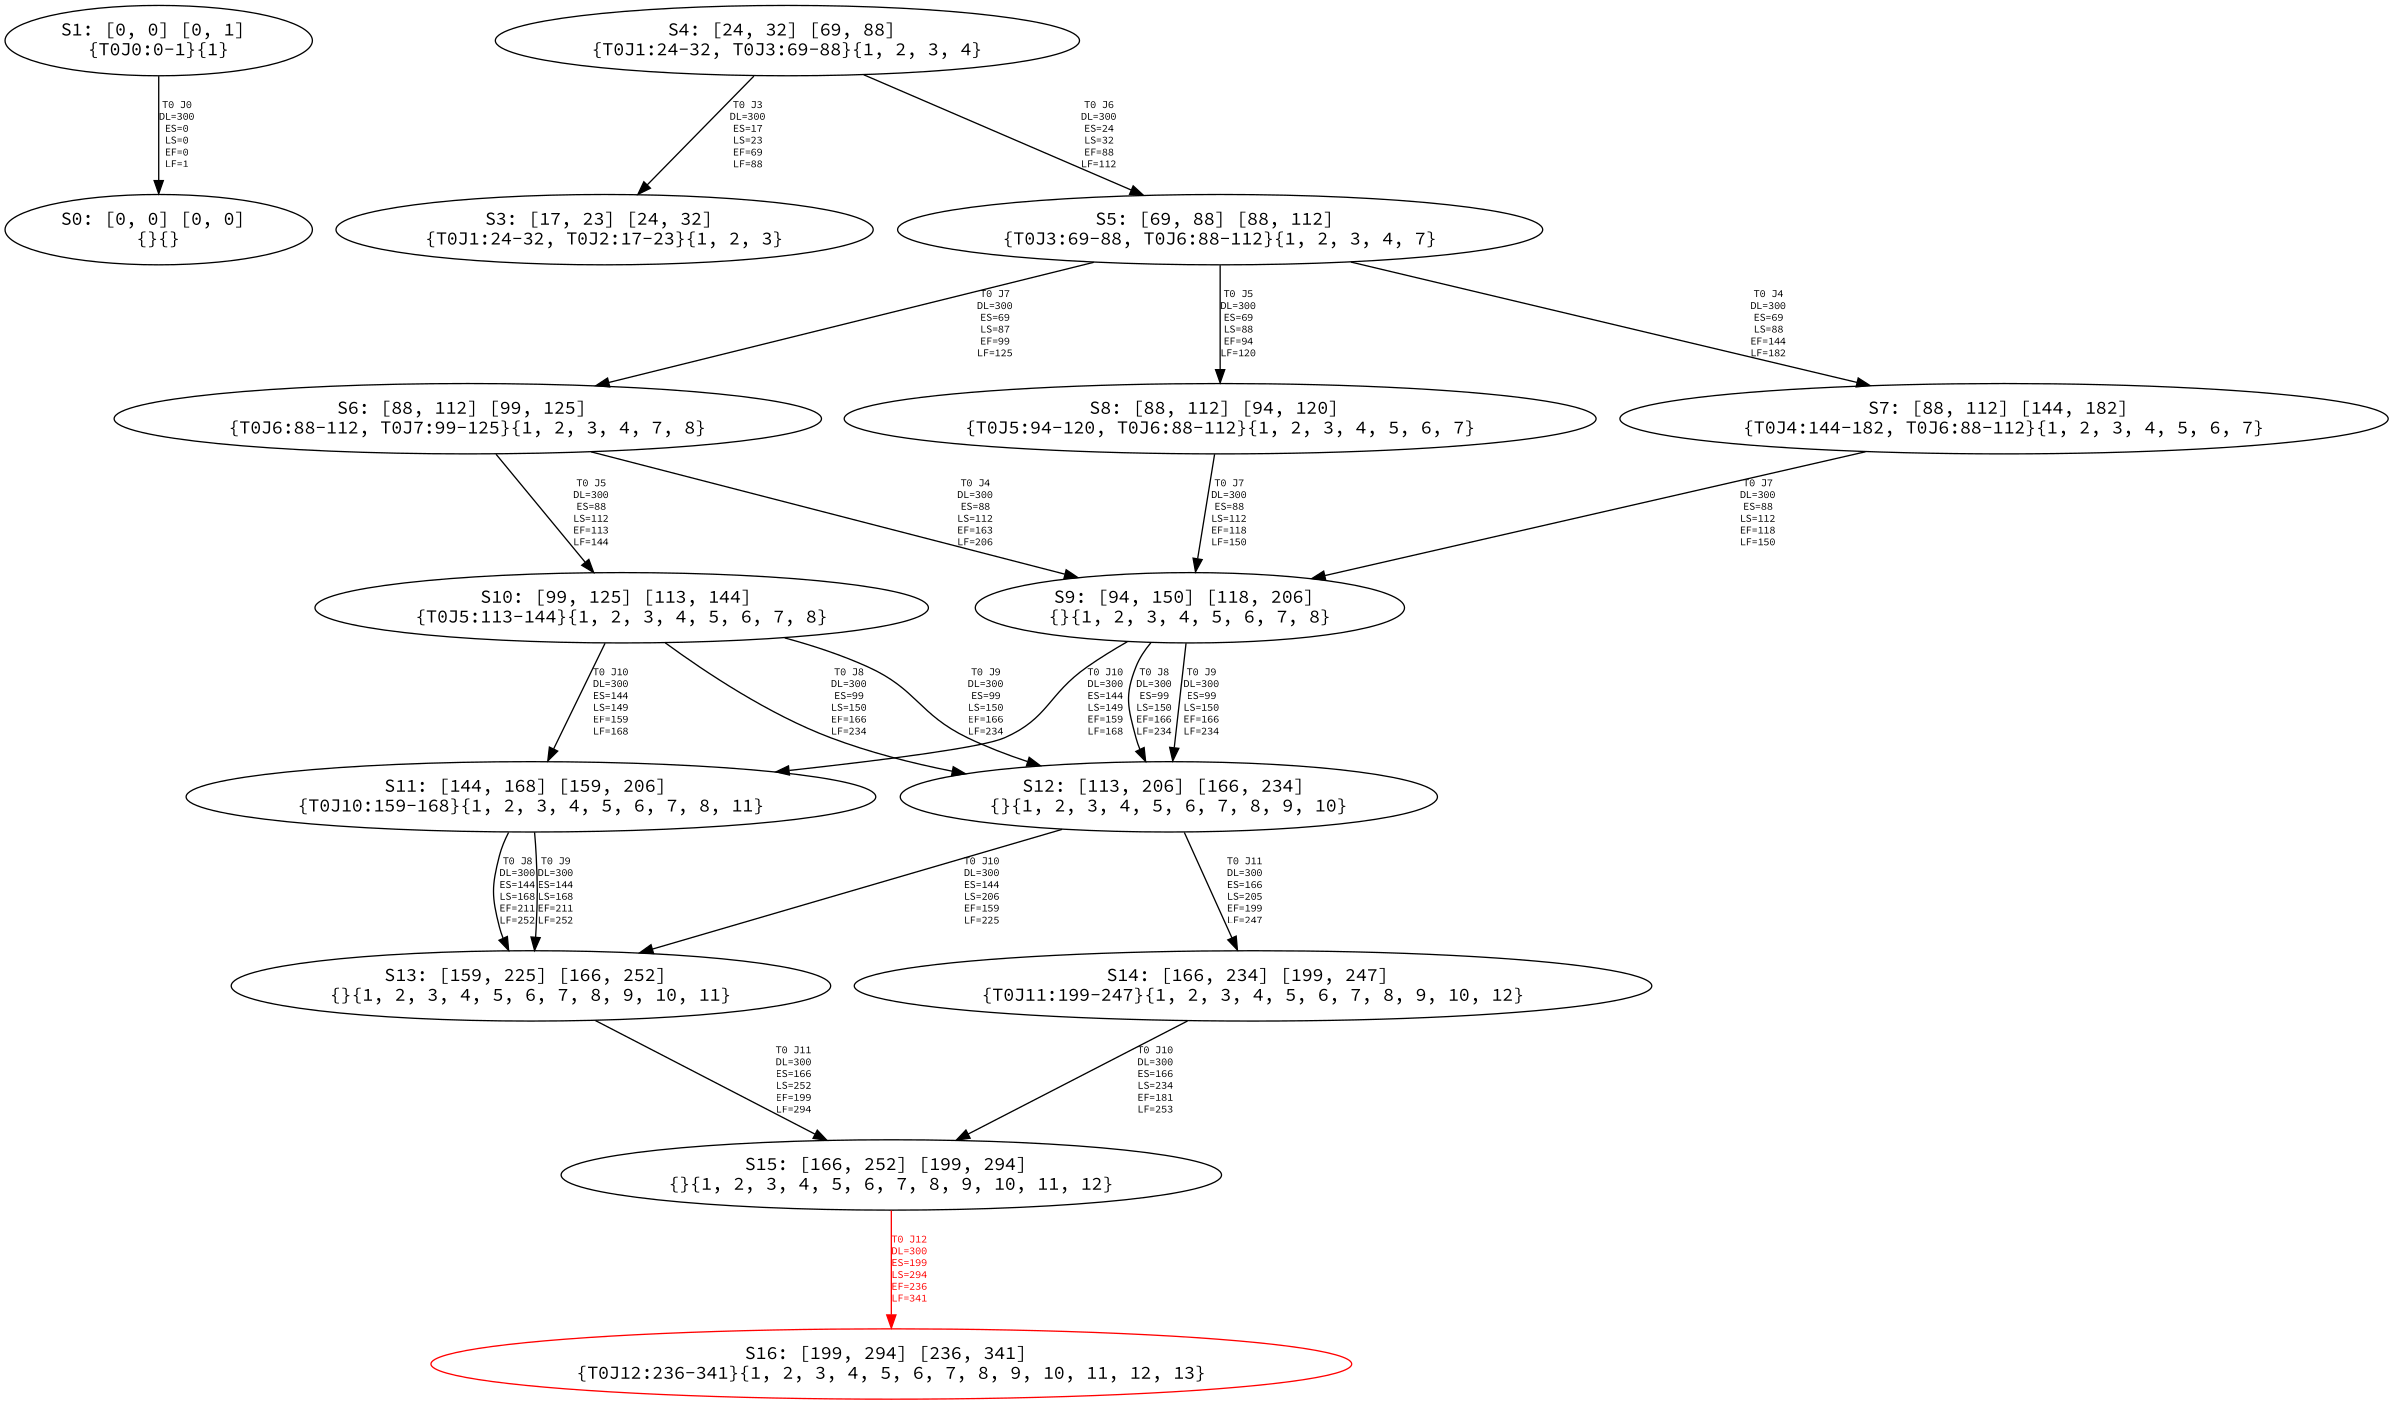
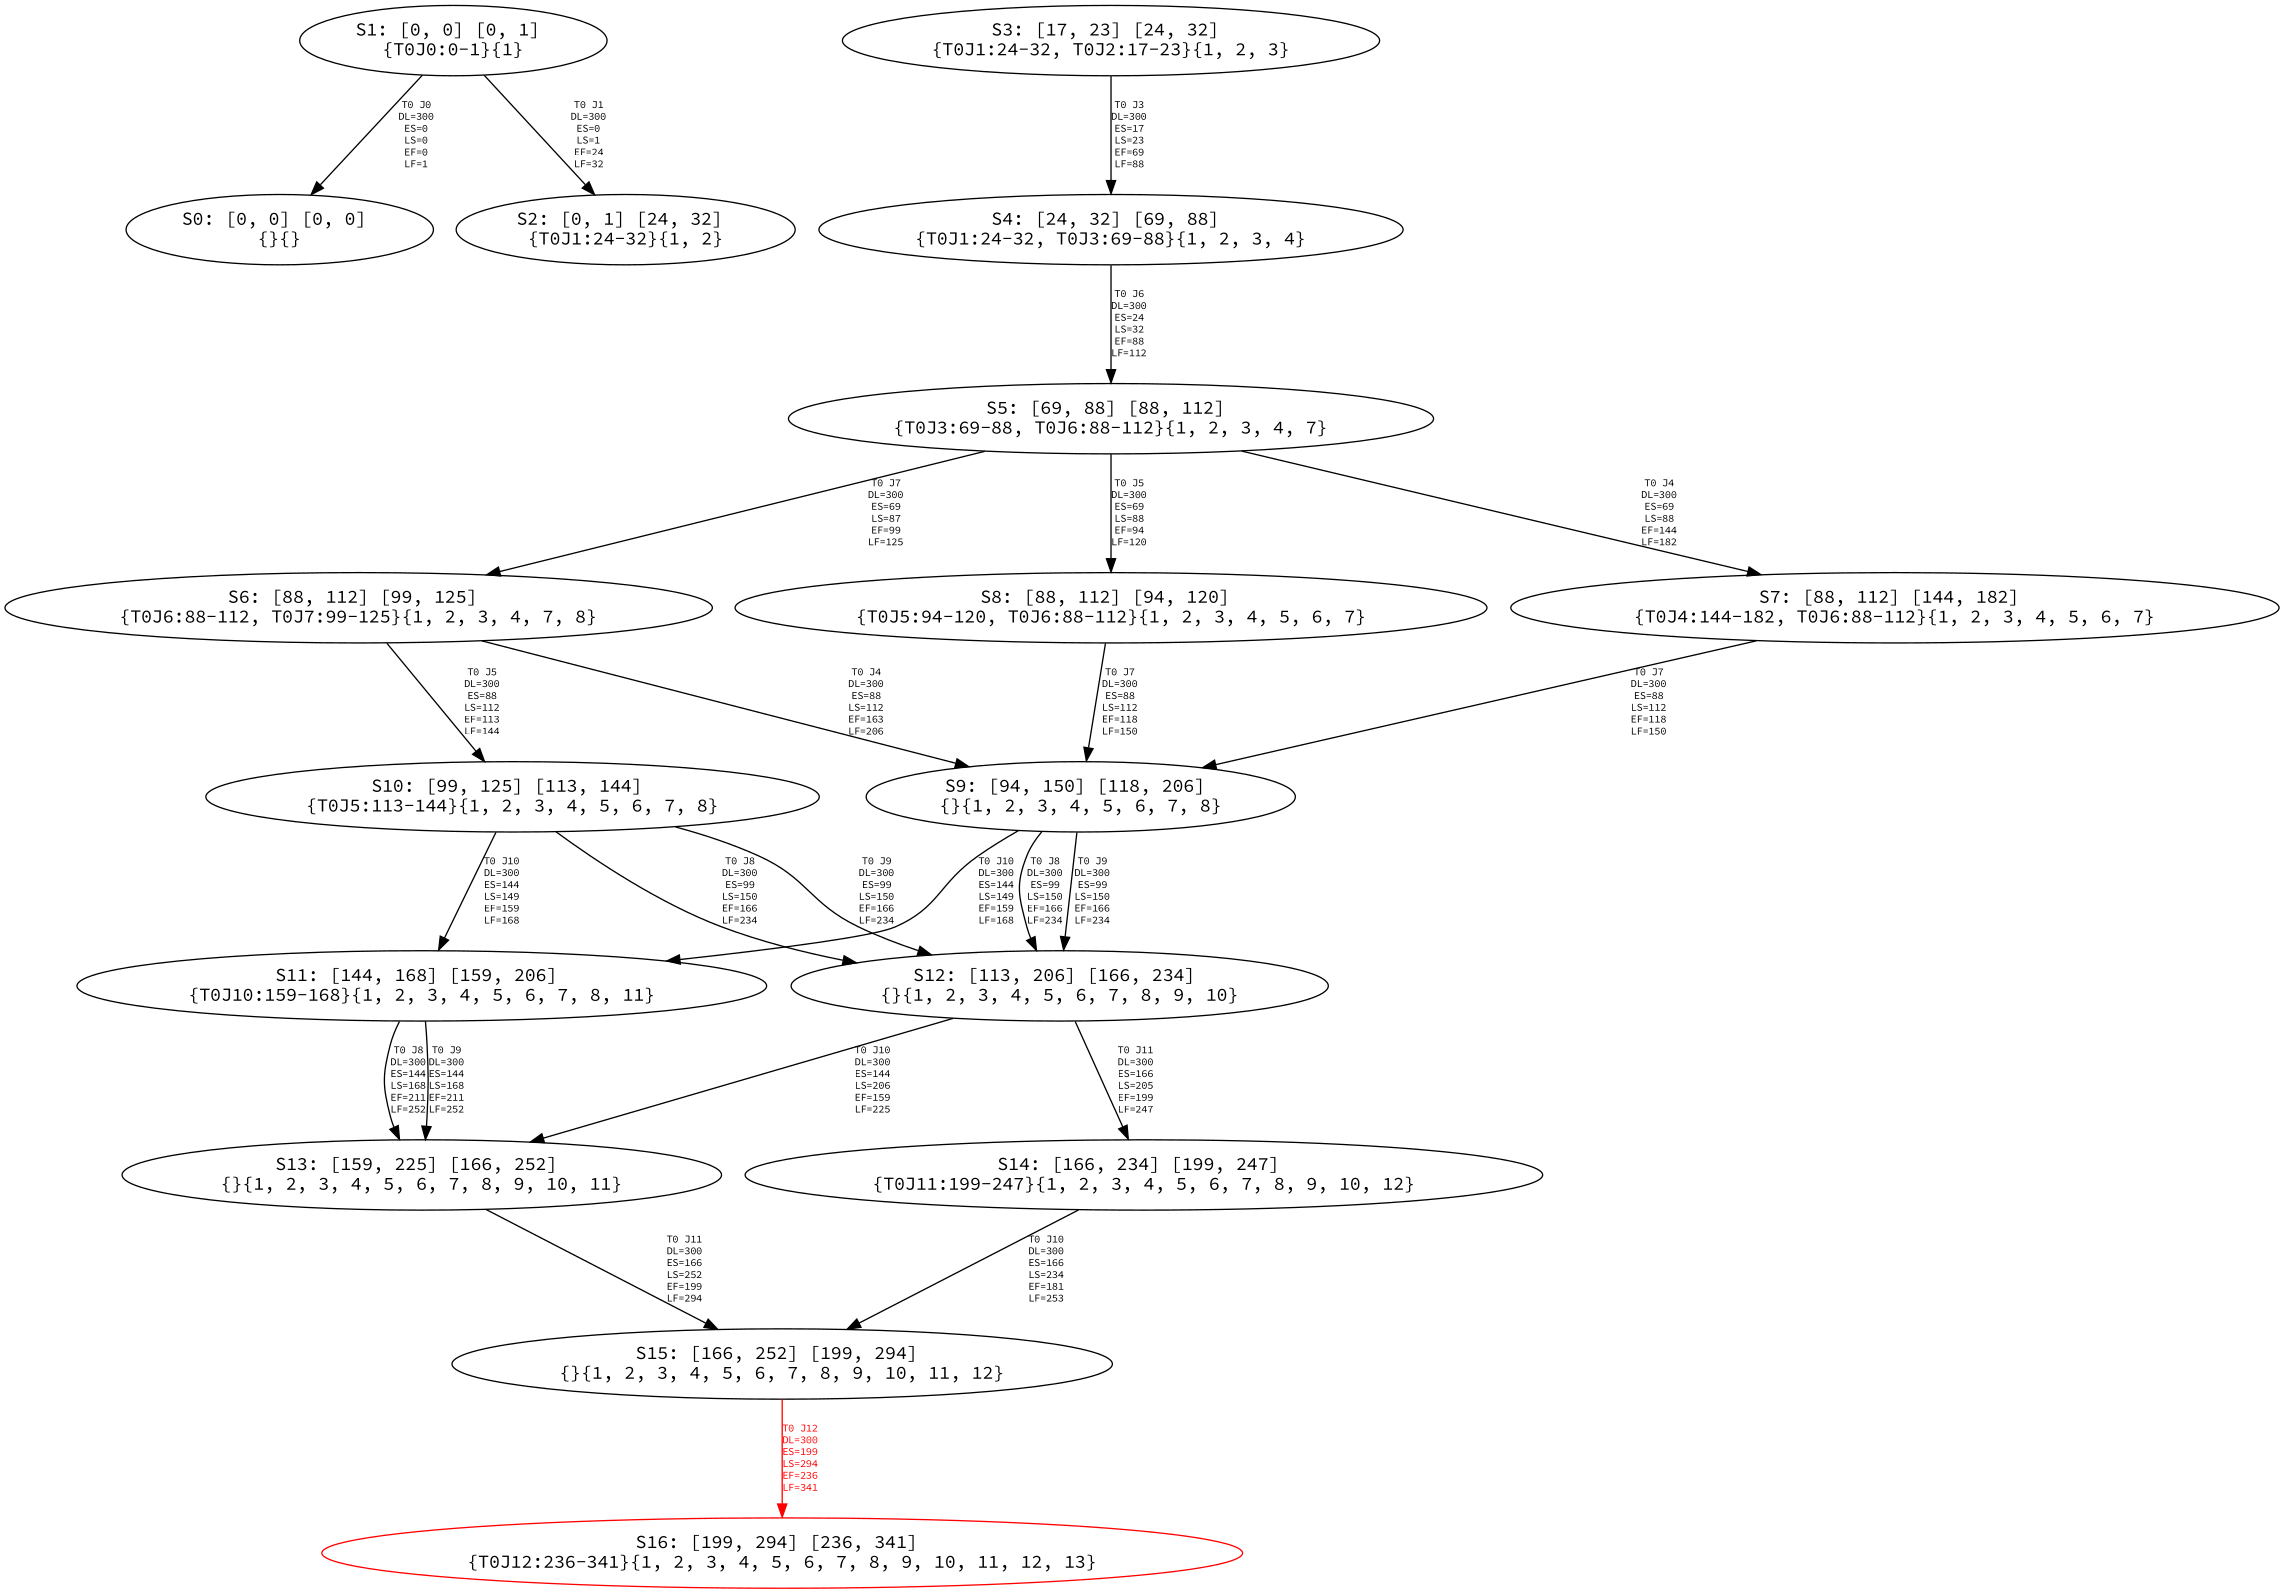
edge "S4: [24, 32] [69, 88] {T0J1:24-32, T0J3:69-88}{1, 2, 3, 4}" -> "S3: [17, 23] [24, 32] {T0J1:24-32, T0J2:17-23}{1, 2, 3}": reversed
node "S2: [0, 1] [24, 32] {T0J1:24-32}{1, 2}": added
